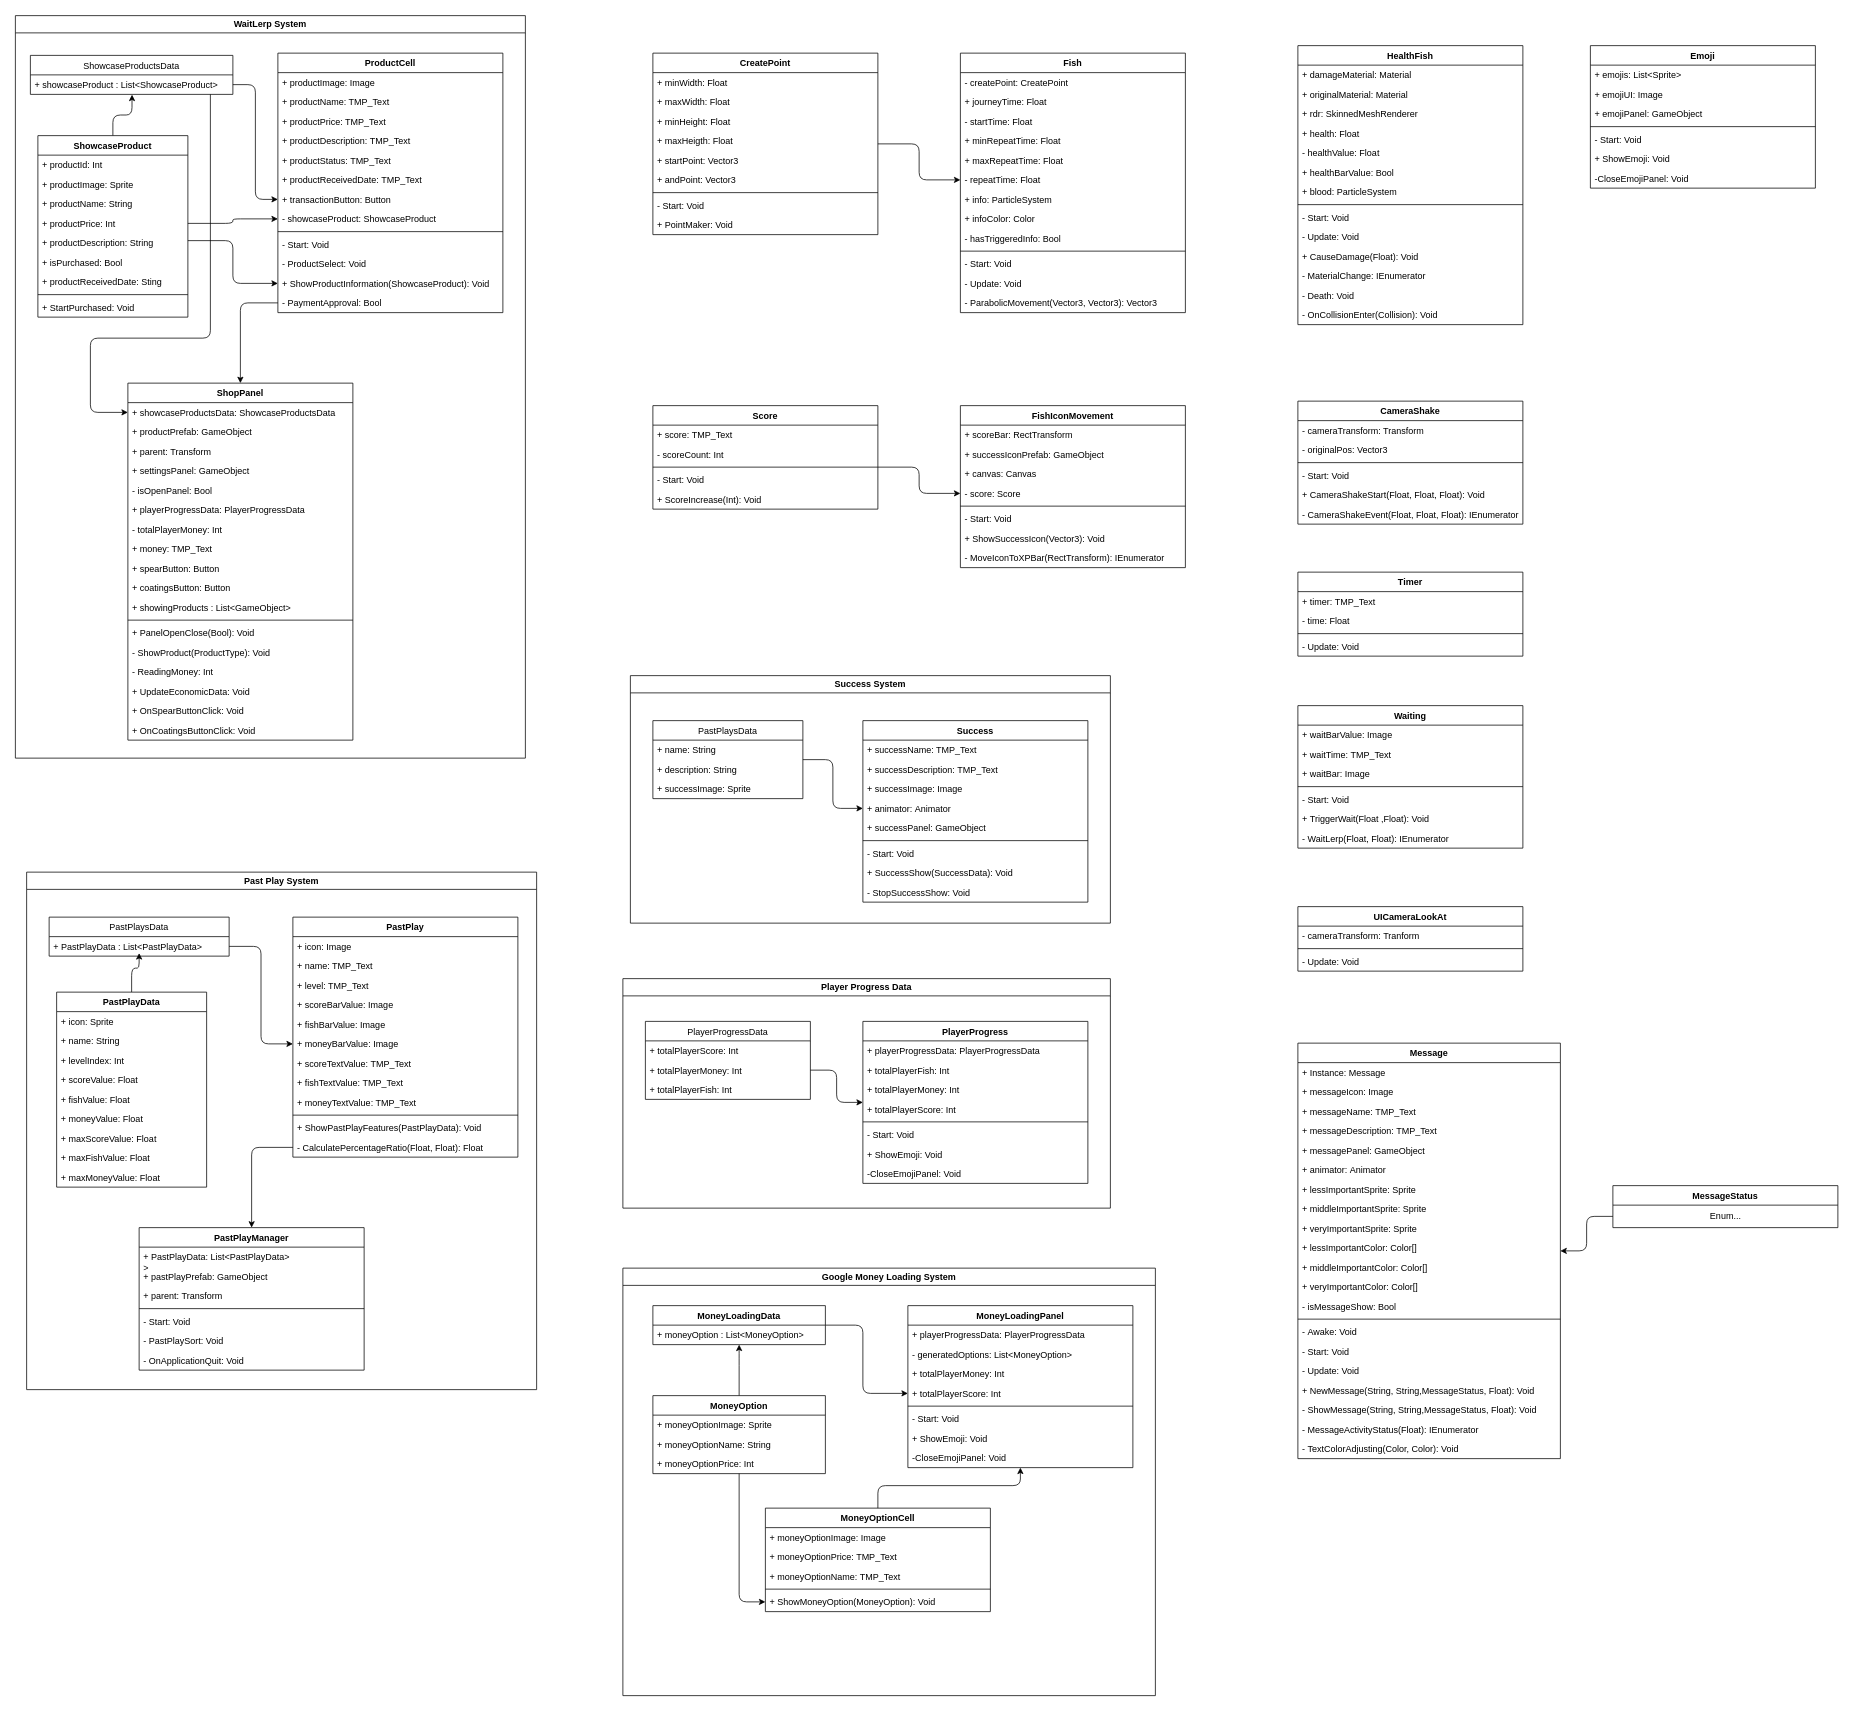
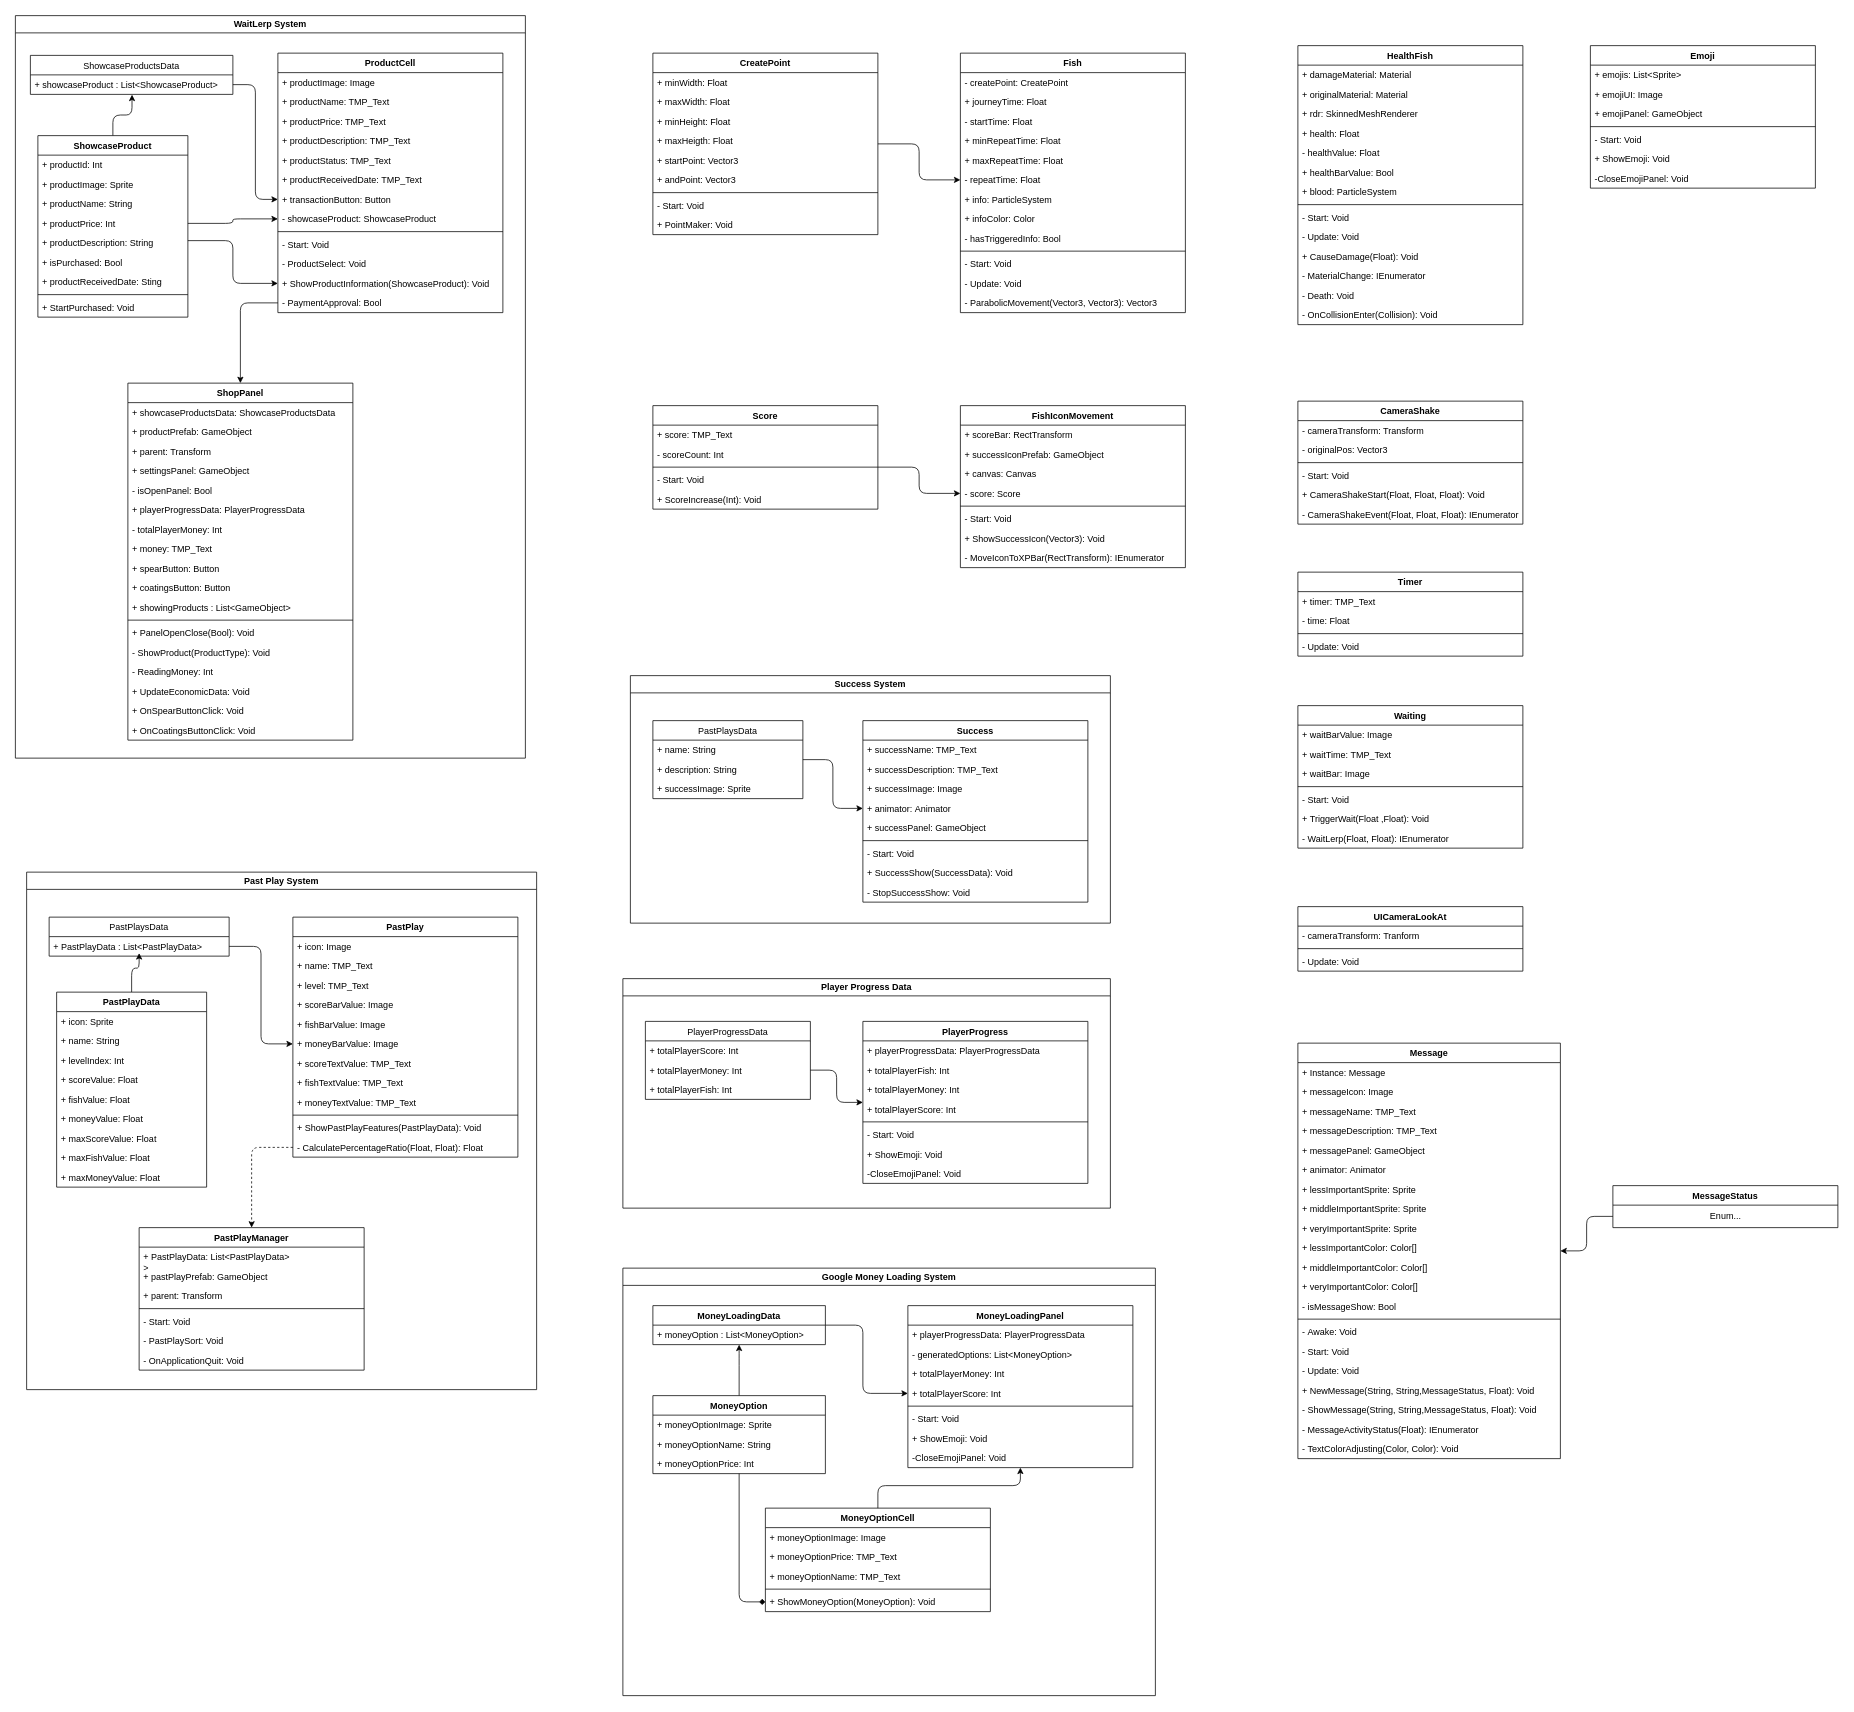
edge "ShowcaseProductsData" -> "+ showcaseProductsData: ShowcaseProductsData": removed
edge "- CalculatePercentageRatio(Float, Float): Float" -> "PastPlayManager": style solid -> dashed
edge "MoneyOption" -> "+ ShowMoneyOption(MoneyOption): Void": arrowhead classic -> diamond
